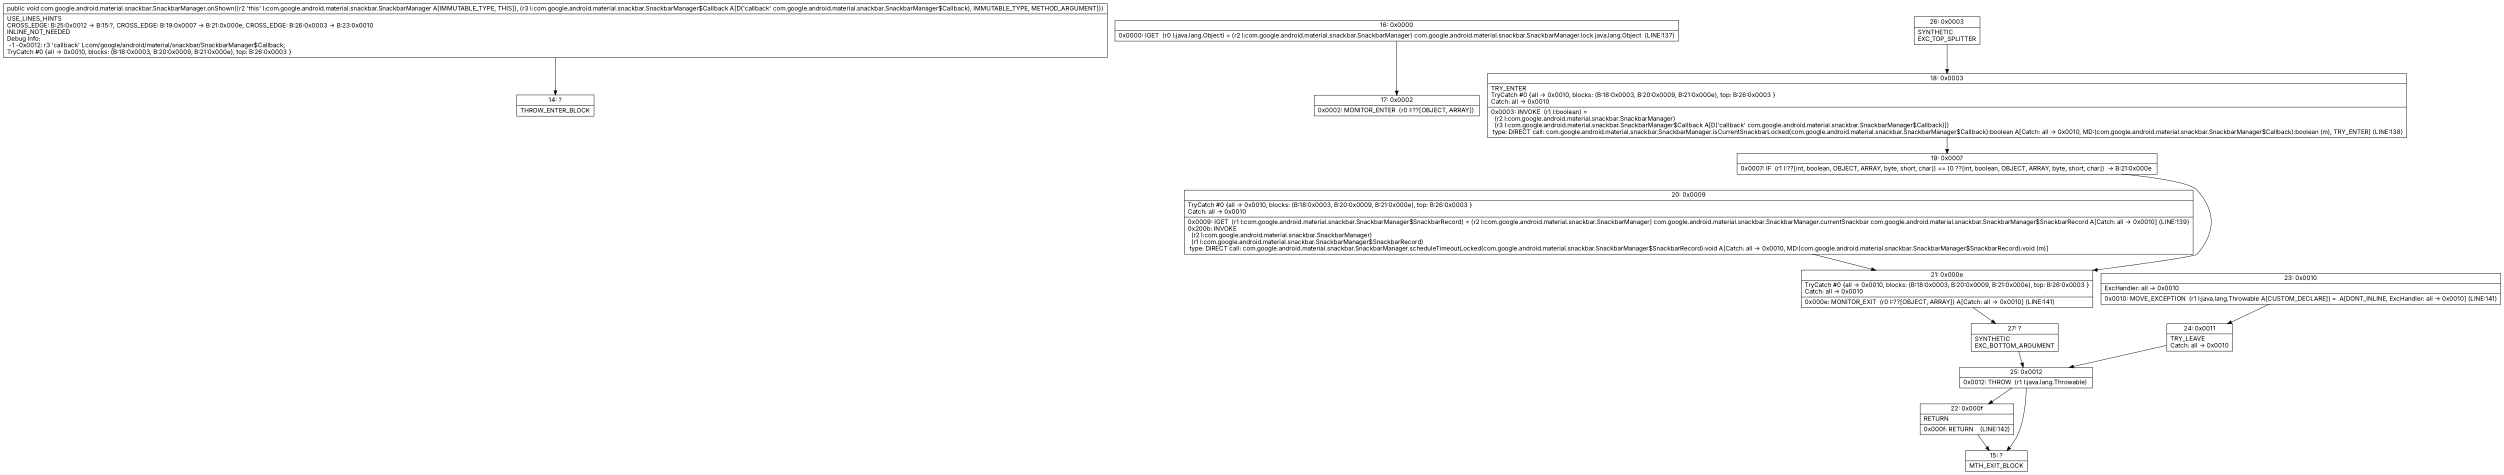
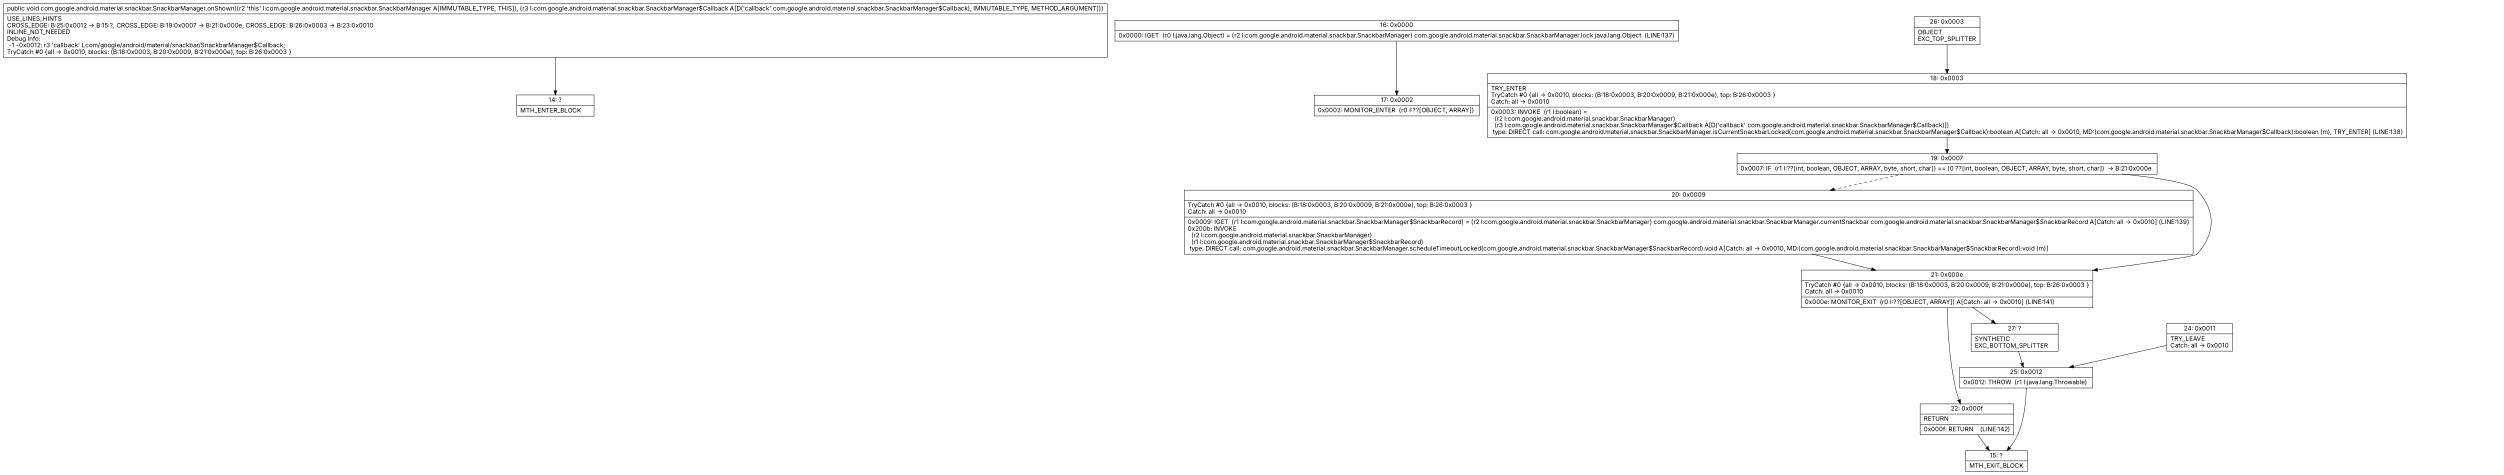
node "26: 0x0003": text "SYNTHETIC" -> "OBJECT"
node "14: ?": text "THROW_ENTER_BLOCK" -> "MTH_ENTER_BLOCK"
edge "19: 0x0007" -> "20: 0x0009": added
node "23: 0x0010": removed
node "27: ?": text "EXC_BOTTOM_ARGUMENT" -> "EXC_BOTTOM_SPLITTER"
edge "25: 0x0012" -> "22: 0x000f": now "21: 0x000e" -> "22: 0x000f"
